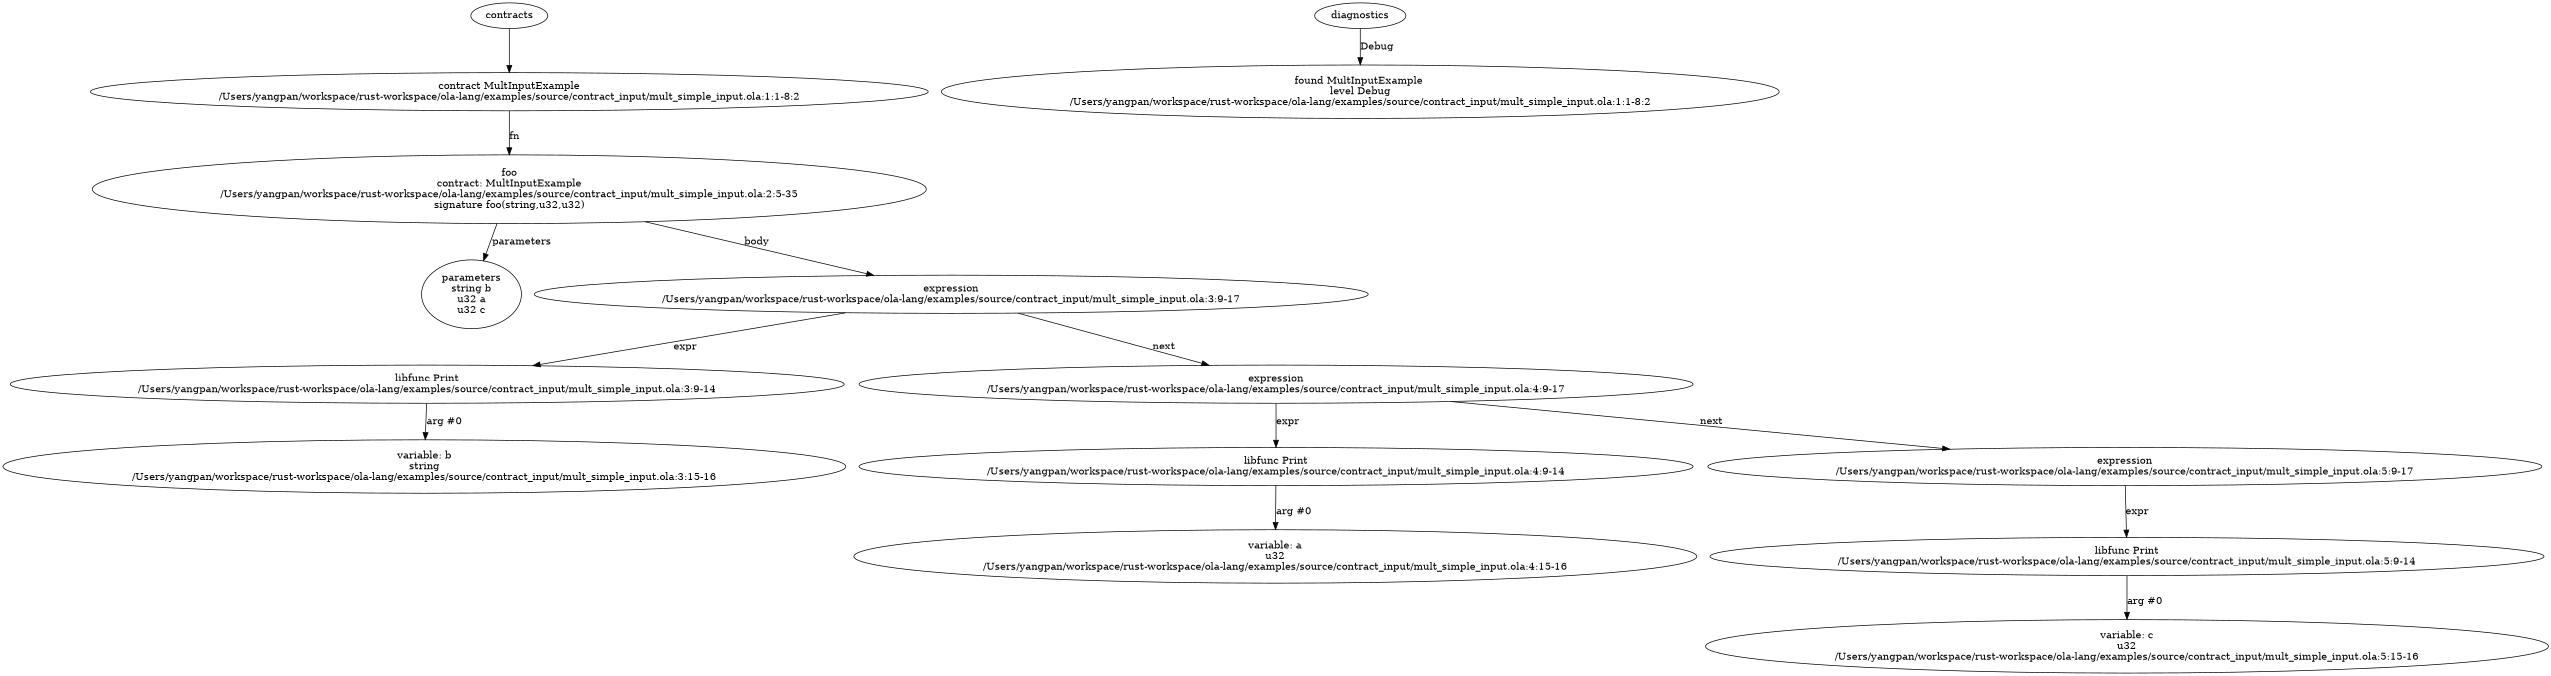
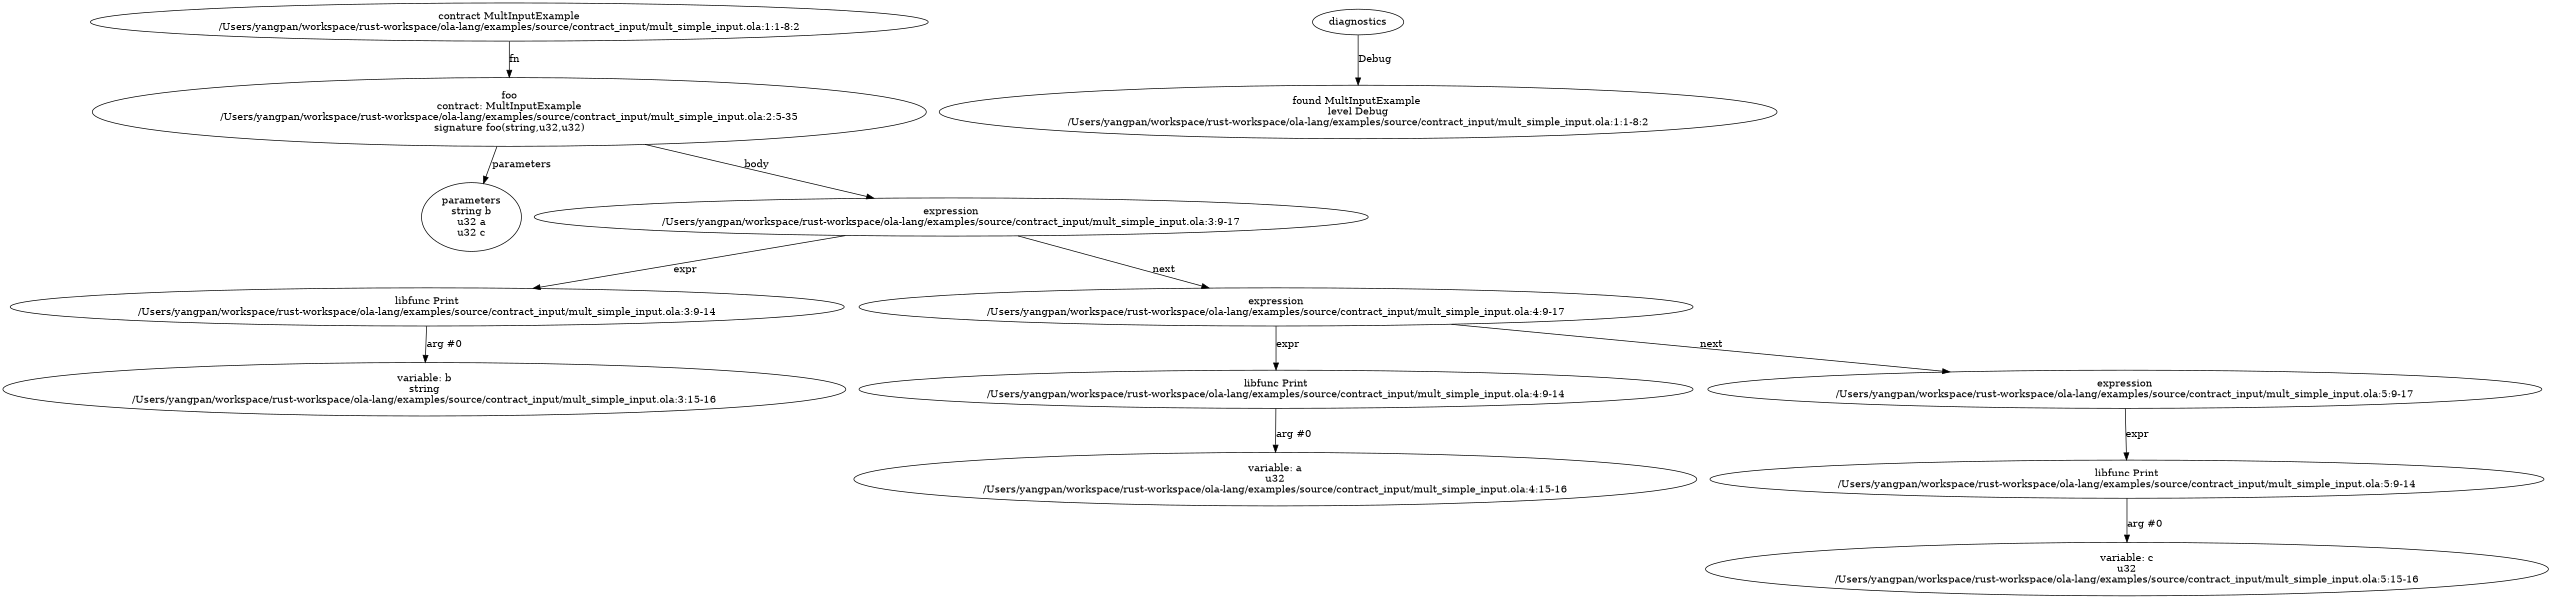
node "contracts": removed
